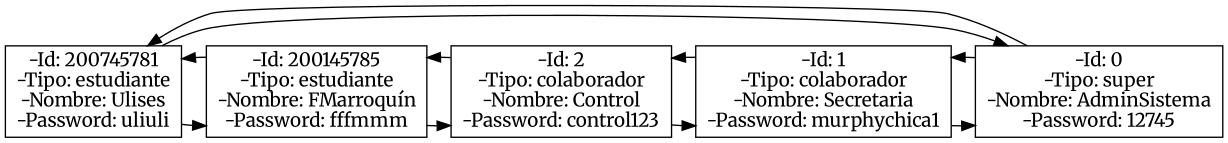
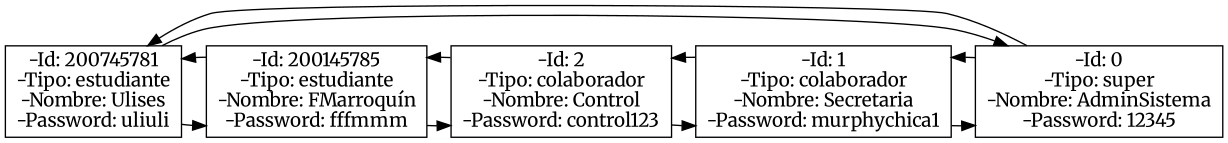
node "-Id: 0 -Tipo: super -Nombre: AdminSistema -Password: 12745": label "-Id: 0 -Tipo: super -Nombre: AdminSistema -Password: 12745" -> "-Id: 0 -Tipo: super -Nombre: AdminSistema -Password: 12345"
